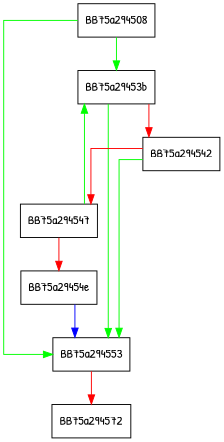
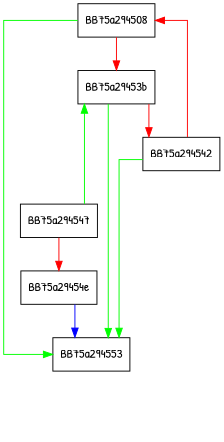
edge "BB75a294508" -> "BB75a29453b": color green -> red
edge "BB75a294542" -> "BB75a294547": now "BB75a294542" -> "BB75a294508"
node "BB75a294572": removed
